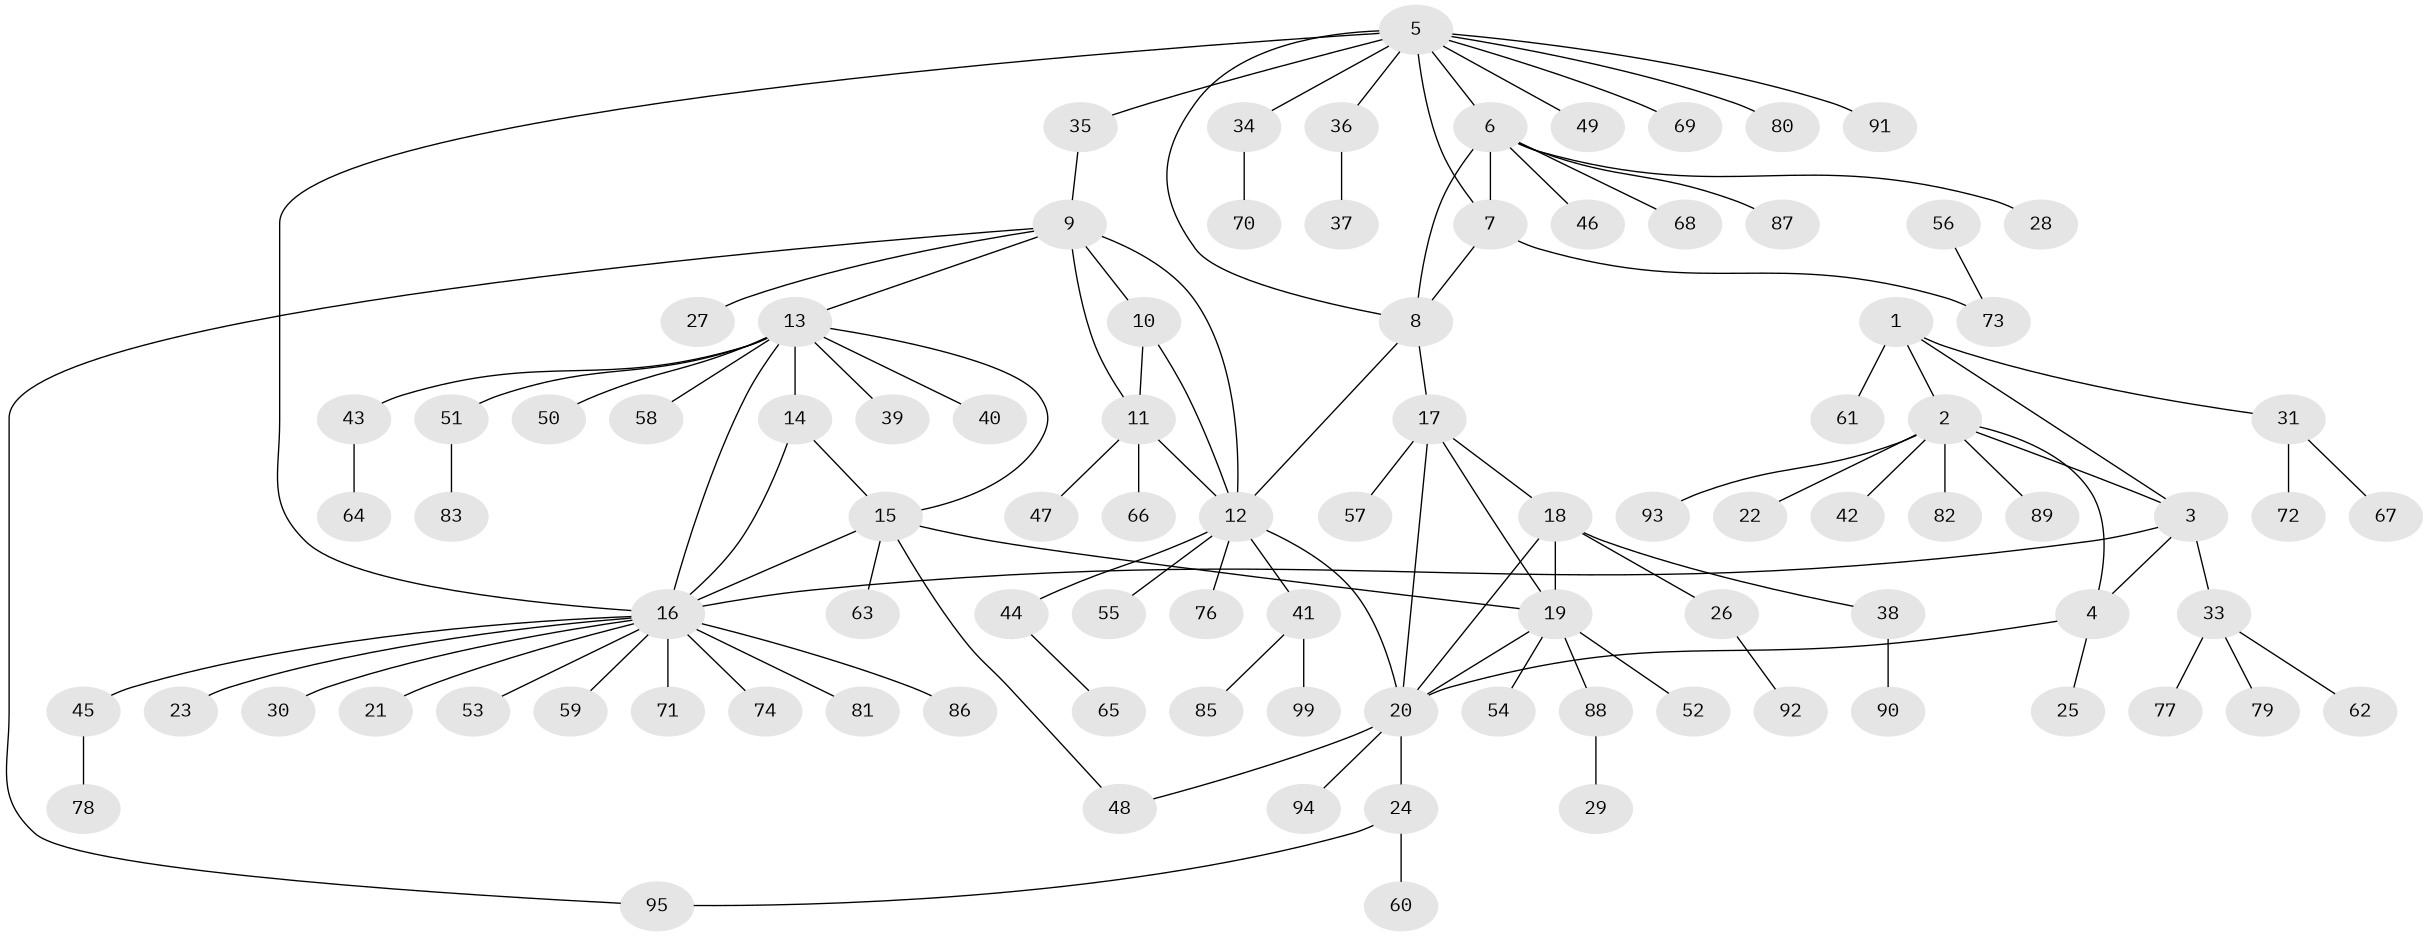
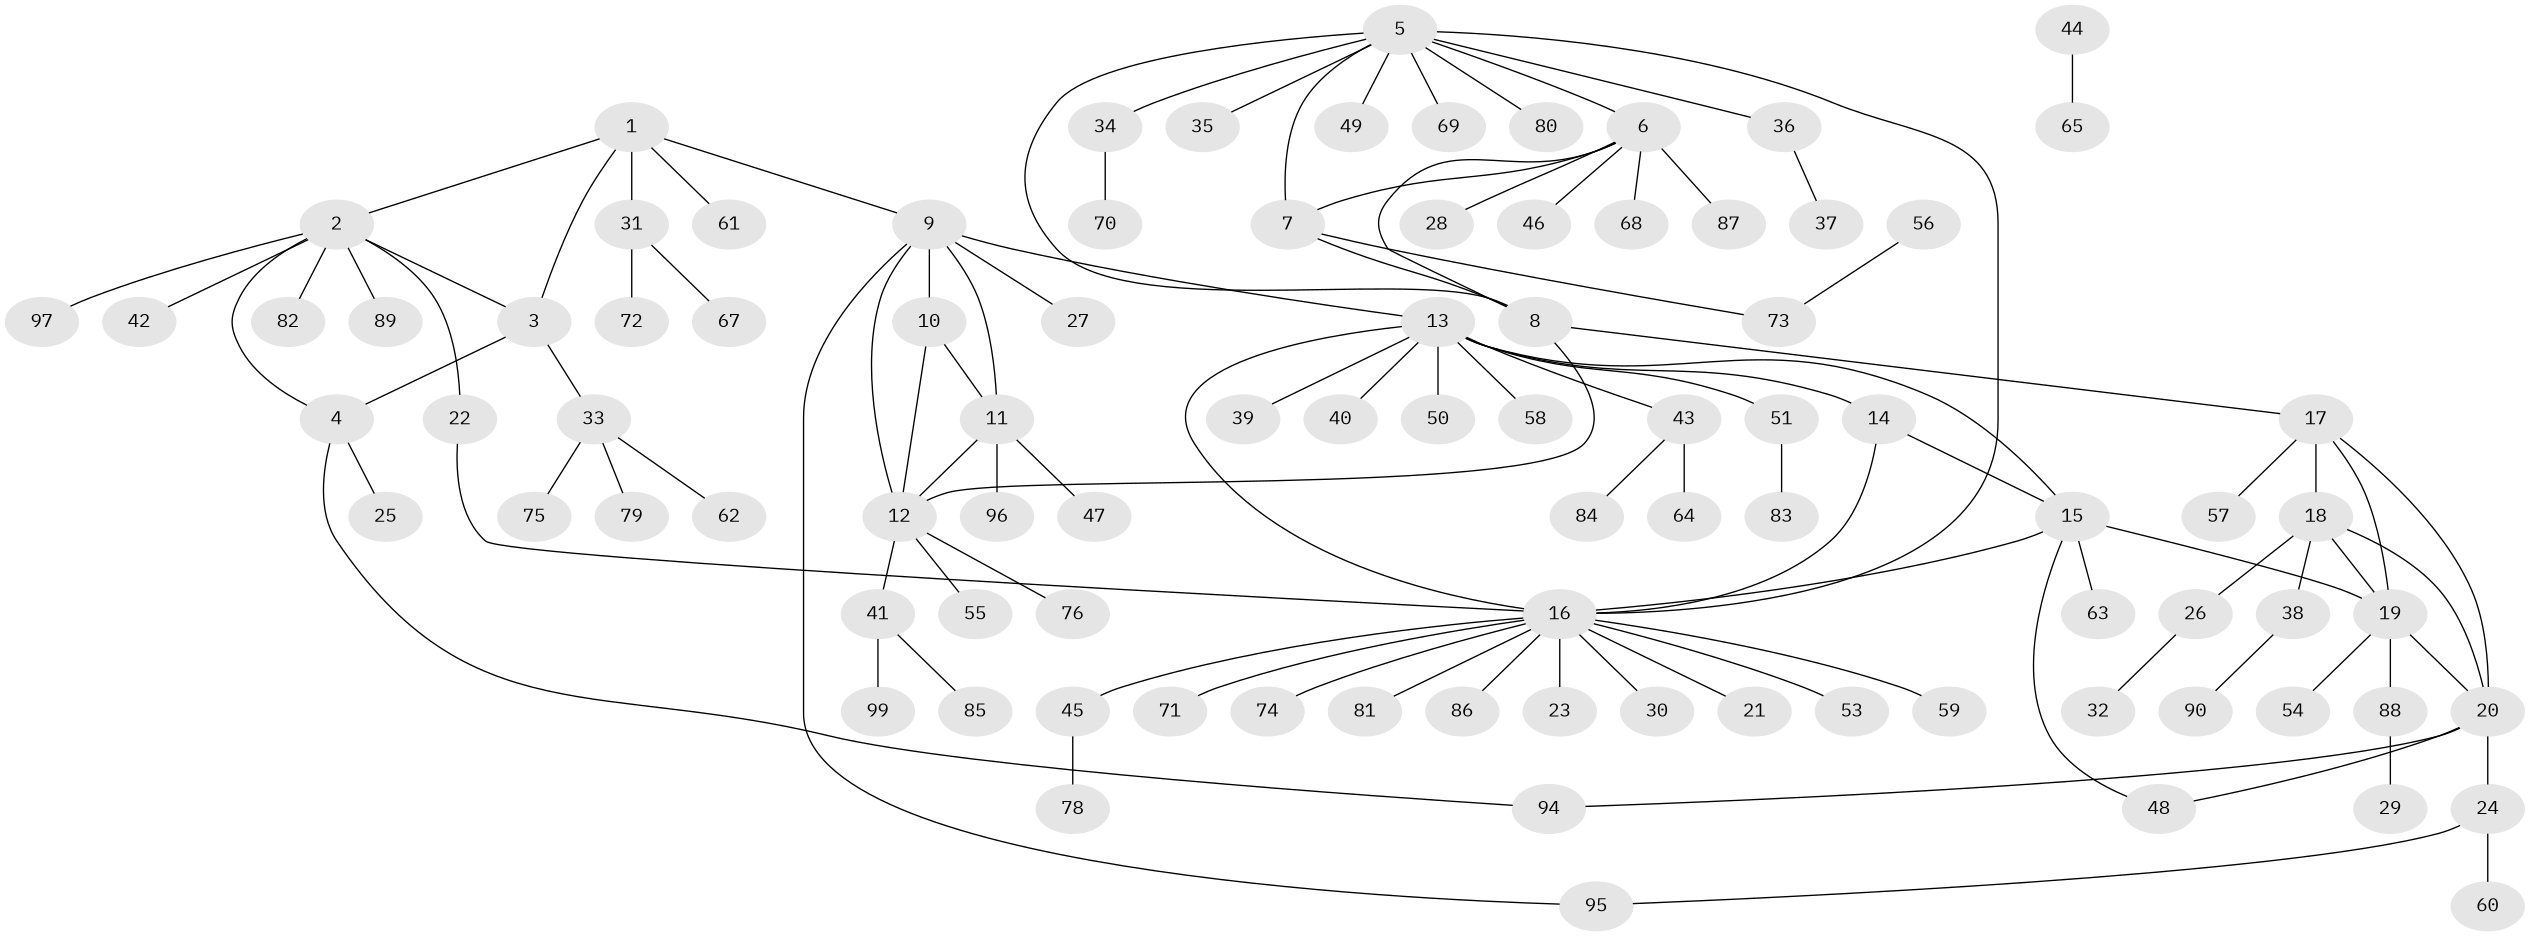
node "91": removed
edge "35" -- "9": now "1" -- "9"
node "66": label "66" -> "96"
node "84": added
node "93": label "93" -> "97"
edge "12" -- "44": removed
edge "3" -- "16": now "22" -- "16"
edge "12" -- "20": removed
edge "4" -- "20": now "4" -- "94"
node "52": removed
node "92": label "92" -> "32"
node "77": label "77" -> "75"
